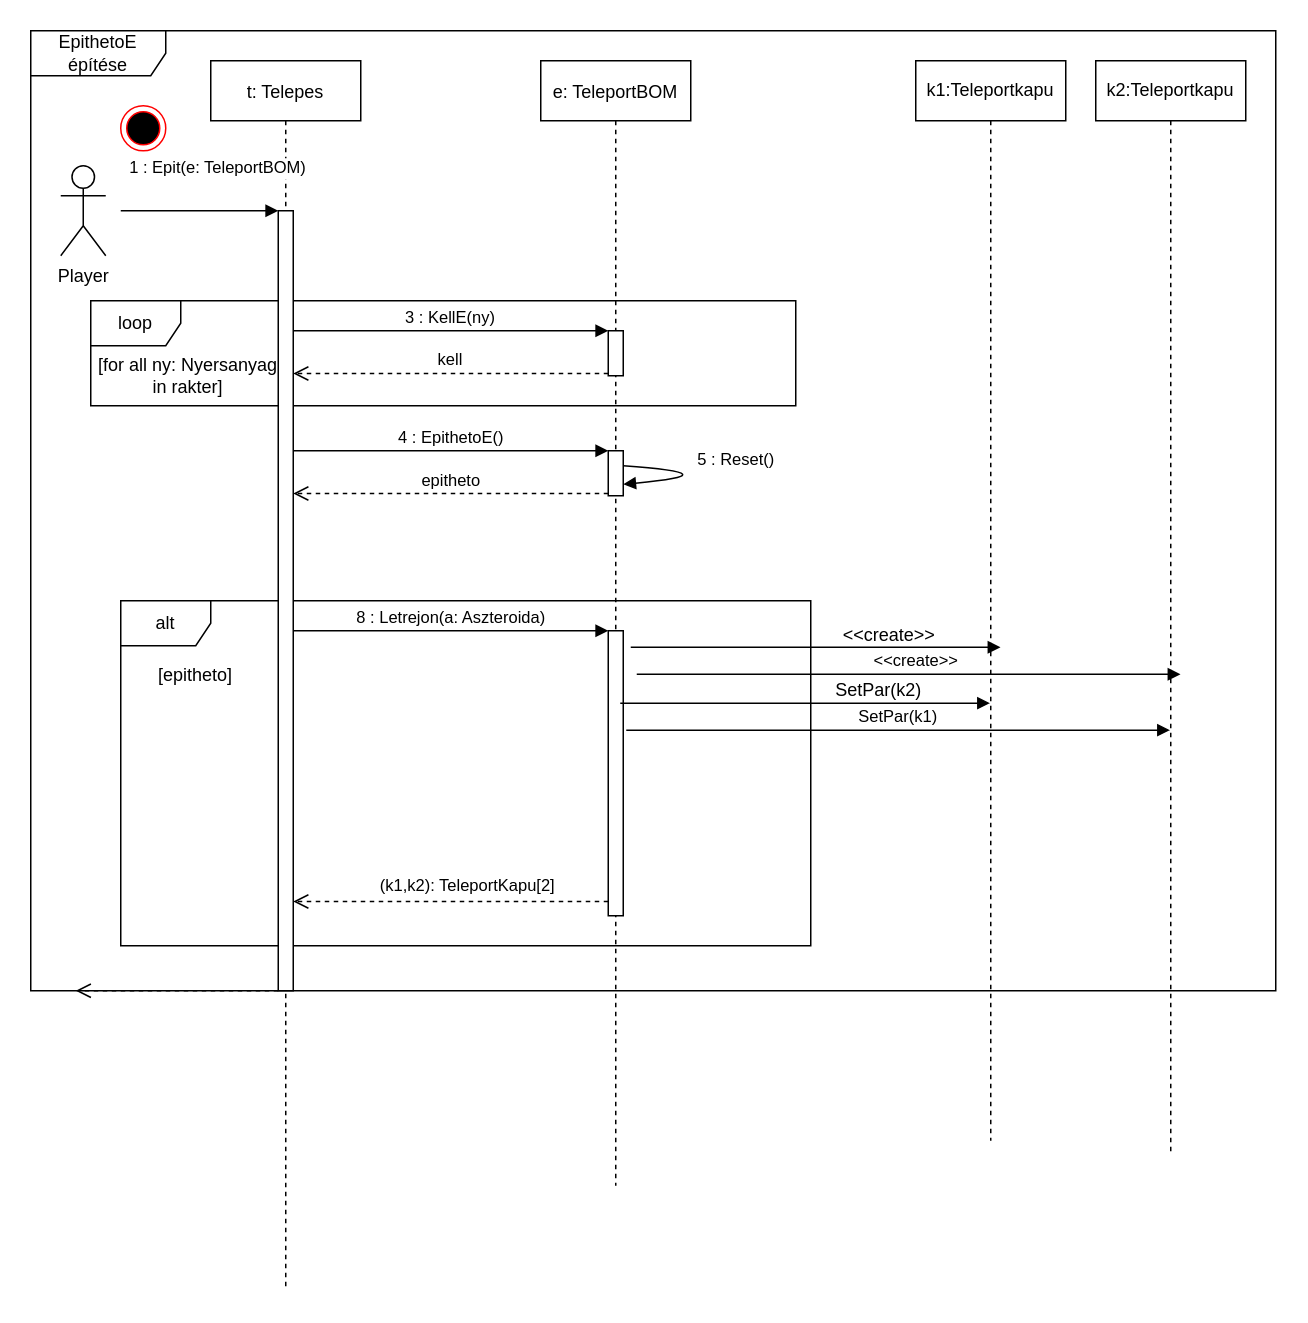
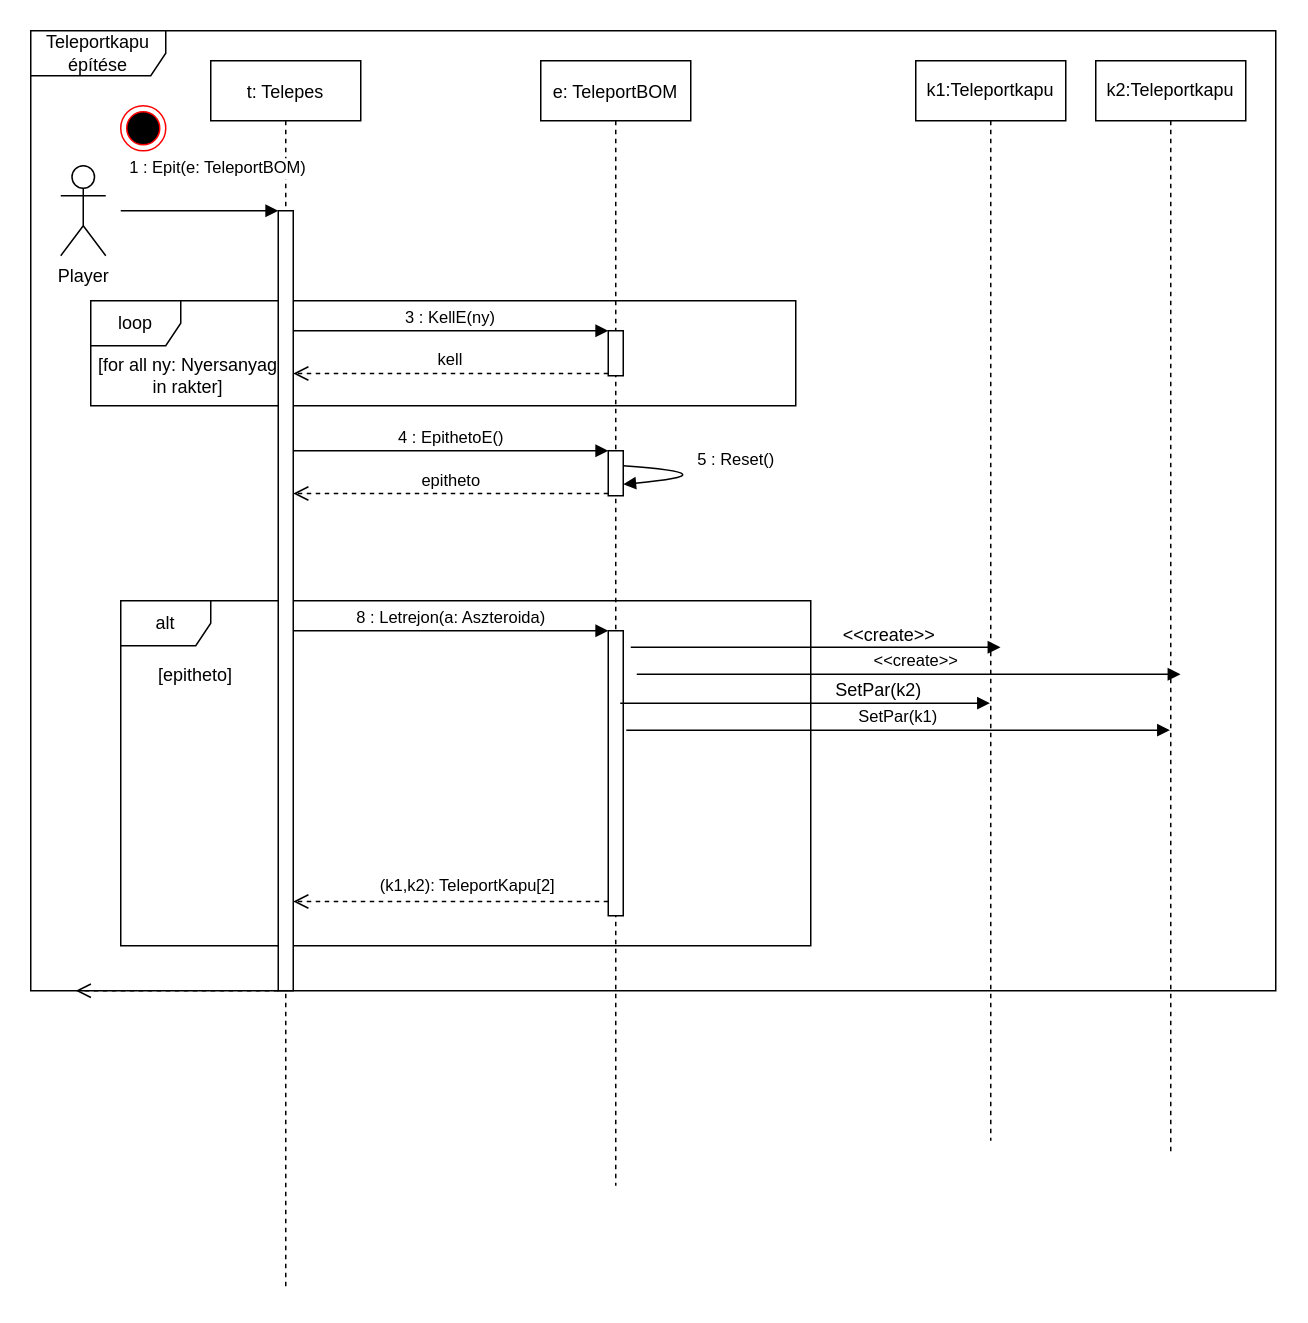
node "EpithetoE építése": label "EpithetoE építése" -> "Teleportkapu építése"
